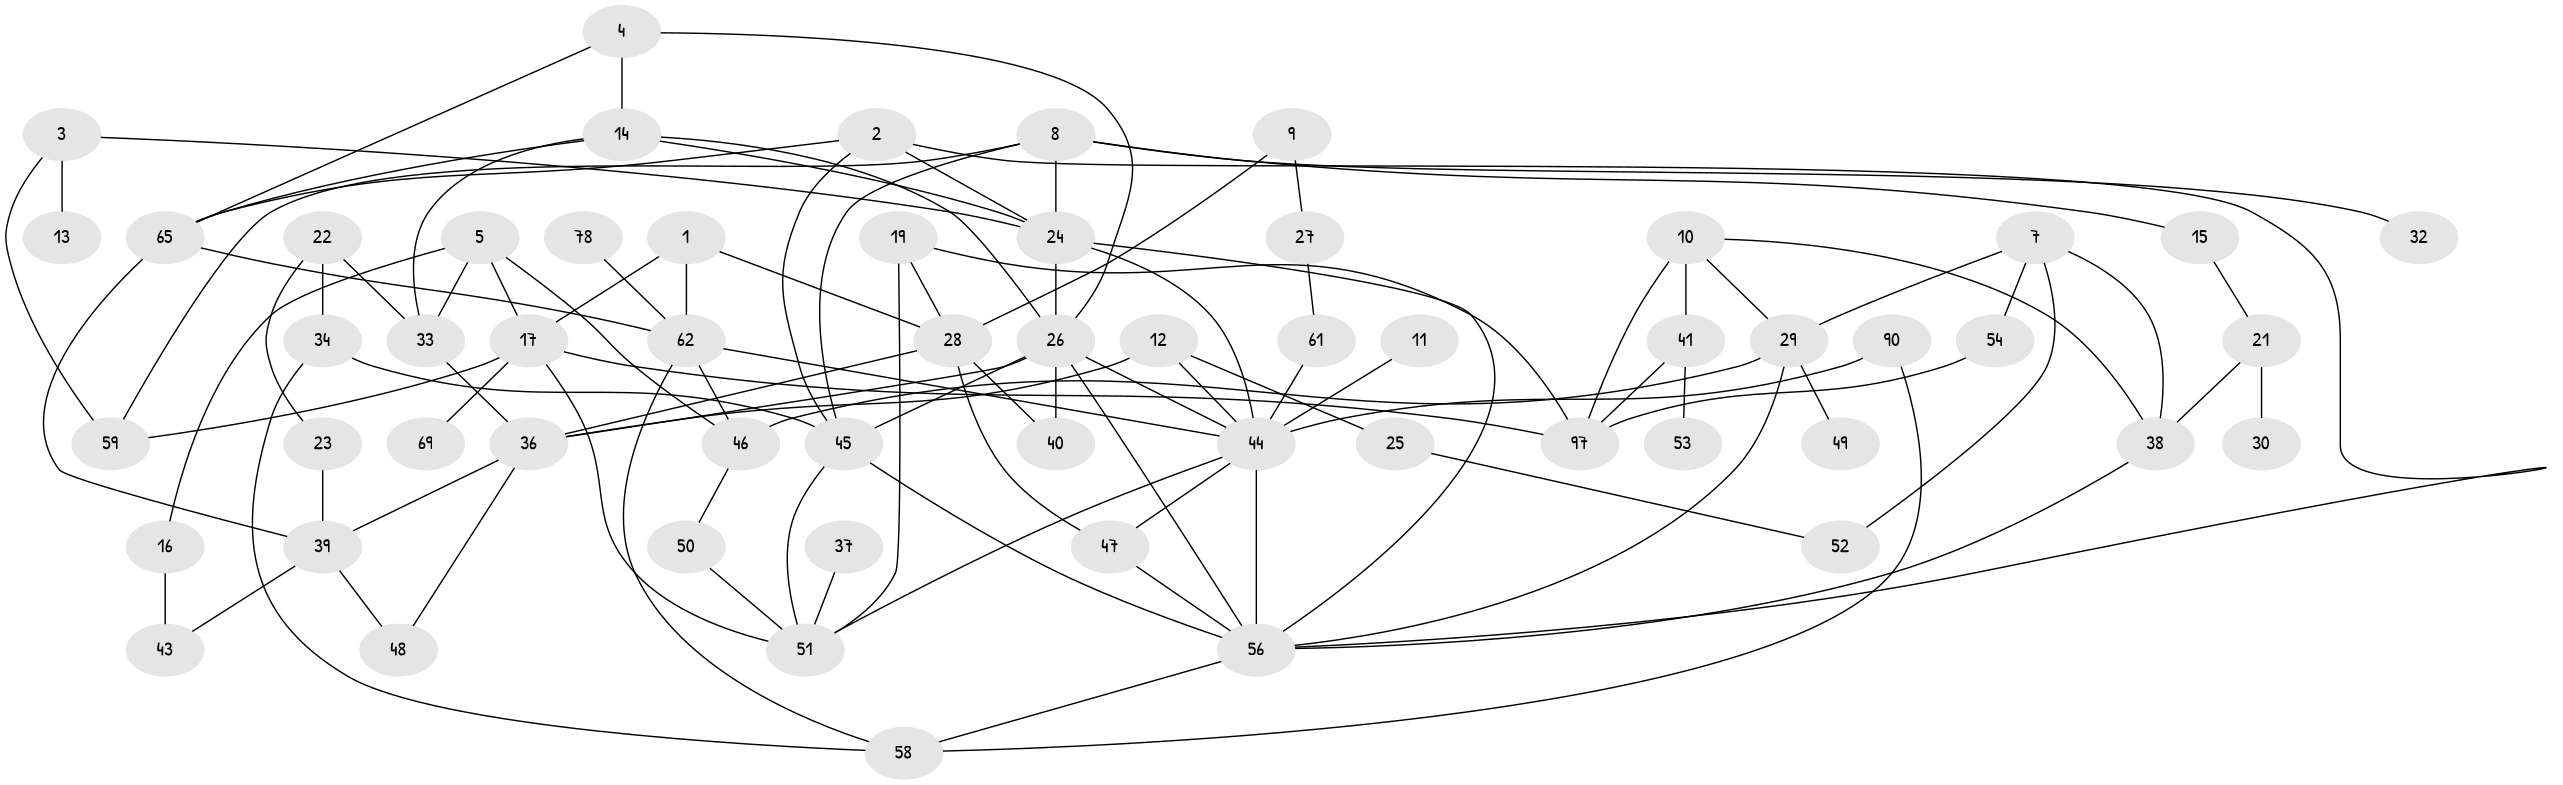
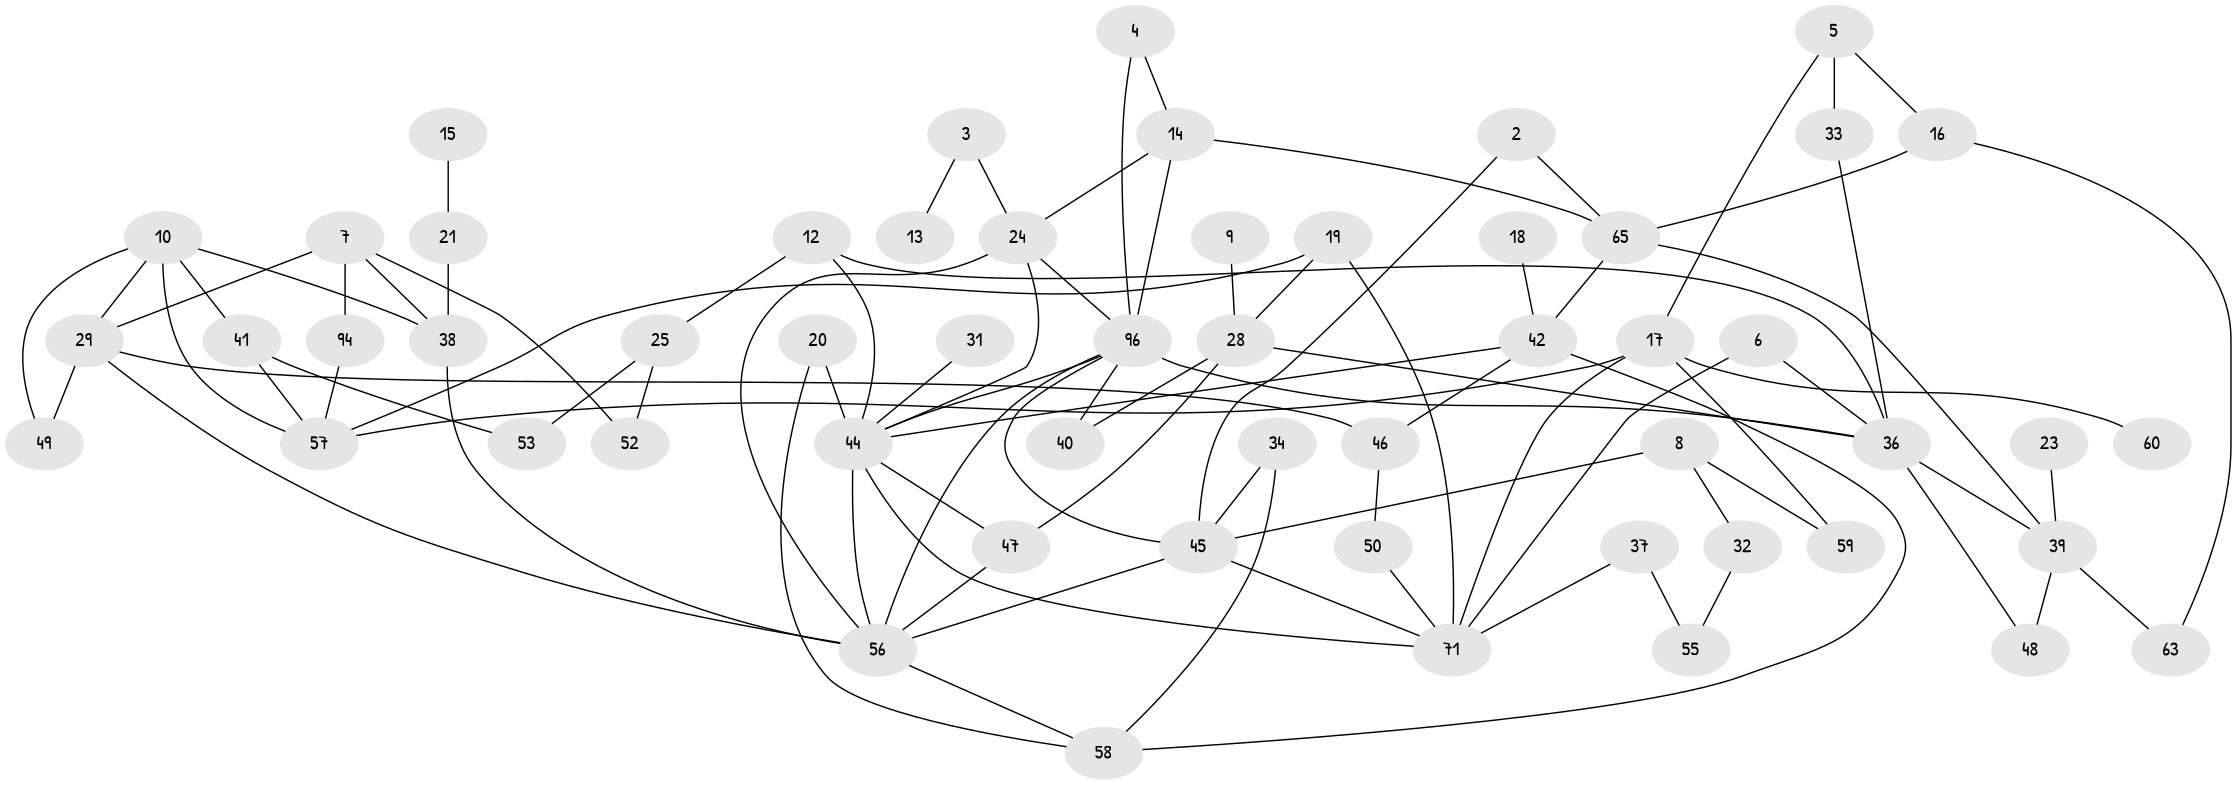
edge "4" -- "65": now "16" -- "65"
edge "8" -- "15": removed
edge "2" -- "24": removed
edge "8" -- "24": removed
edge "14" -- "33": removed
node "22": removed
node "78": label "78" -> "18"
node "1": removed
node "27": removed
edge "3" -- "59": removed
edge "10" -- "49": added
node "62": label "62" -> "42"
node "26": label "26" -> "96"
node "61": label "61" -> "31"
node "11": removed
node "6": added
node "90": label "90" -> "20"
node "54": label "54" -> "94"
edge "5" -- "46": removed
edge "2" -- "56": removed
edge "25" -- "53": added
node "69": label "69" -> "60"
node "97": label "97" -> "57"
node "30": removed
node "43": label "43" -> "63"
node "51": label "51" -> "71"
node "55": added
